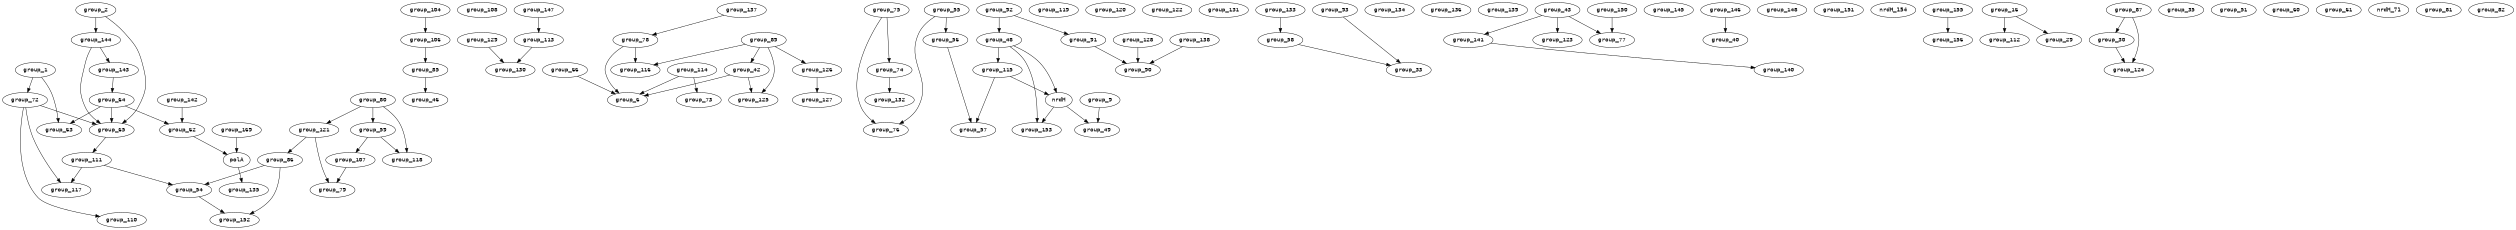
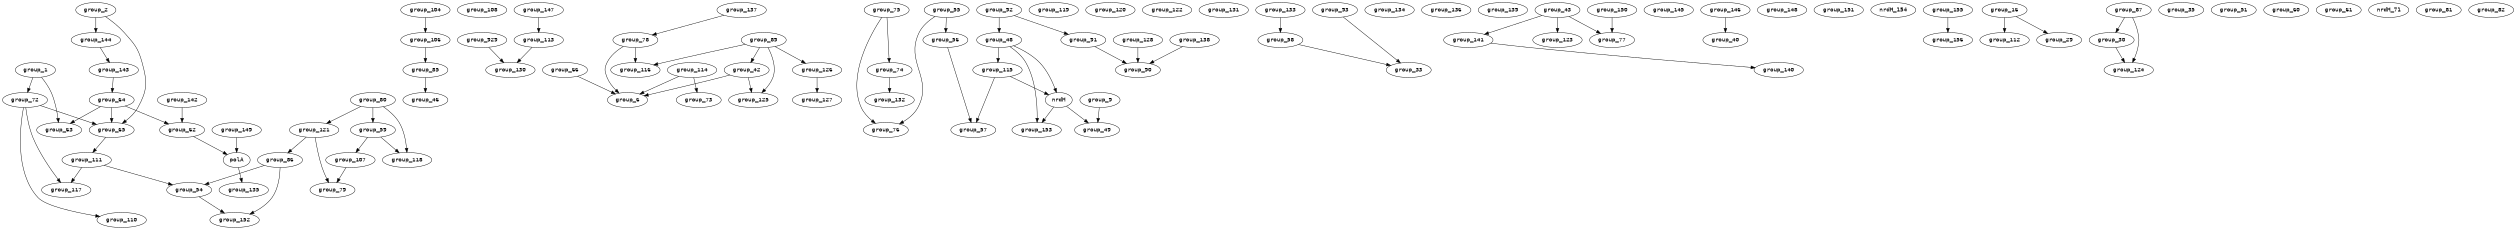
node "group_129": label "group_129" -> "group_929"
edge "group_144" -> "group_65": removed
node "group_169": label "group_169" -> "group_149"
